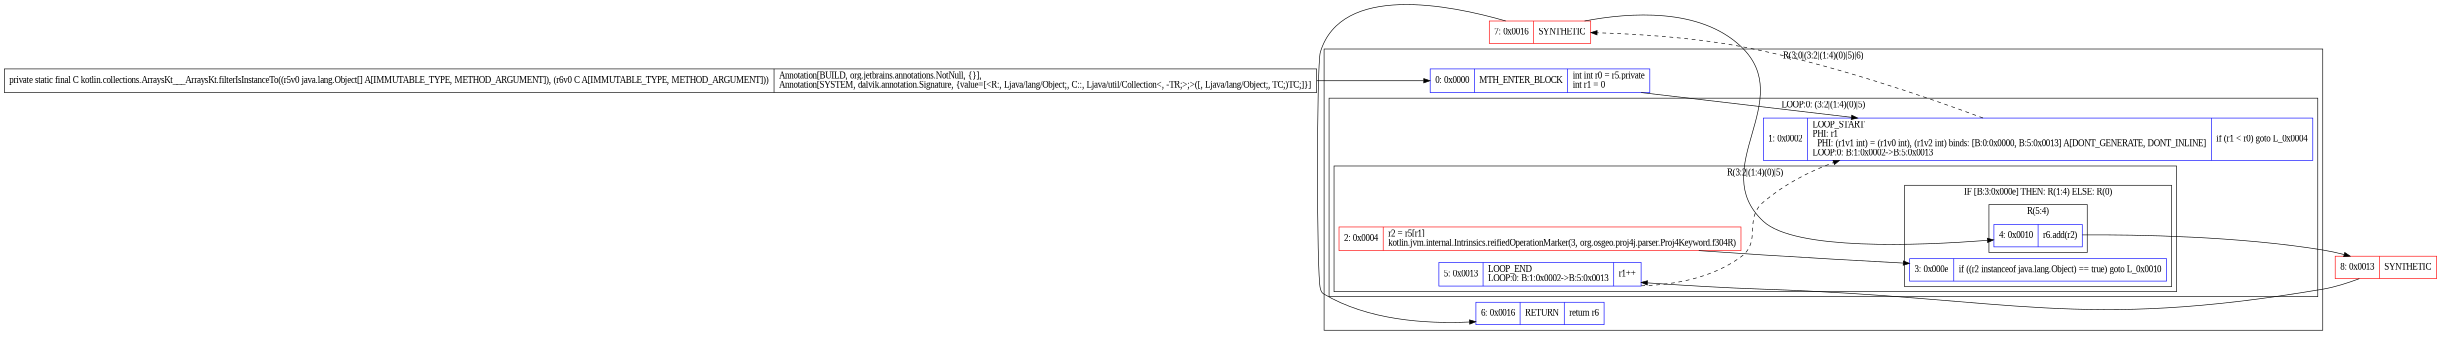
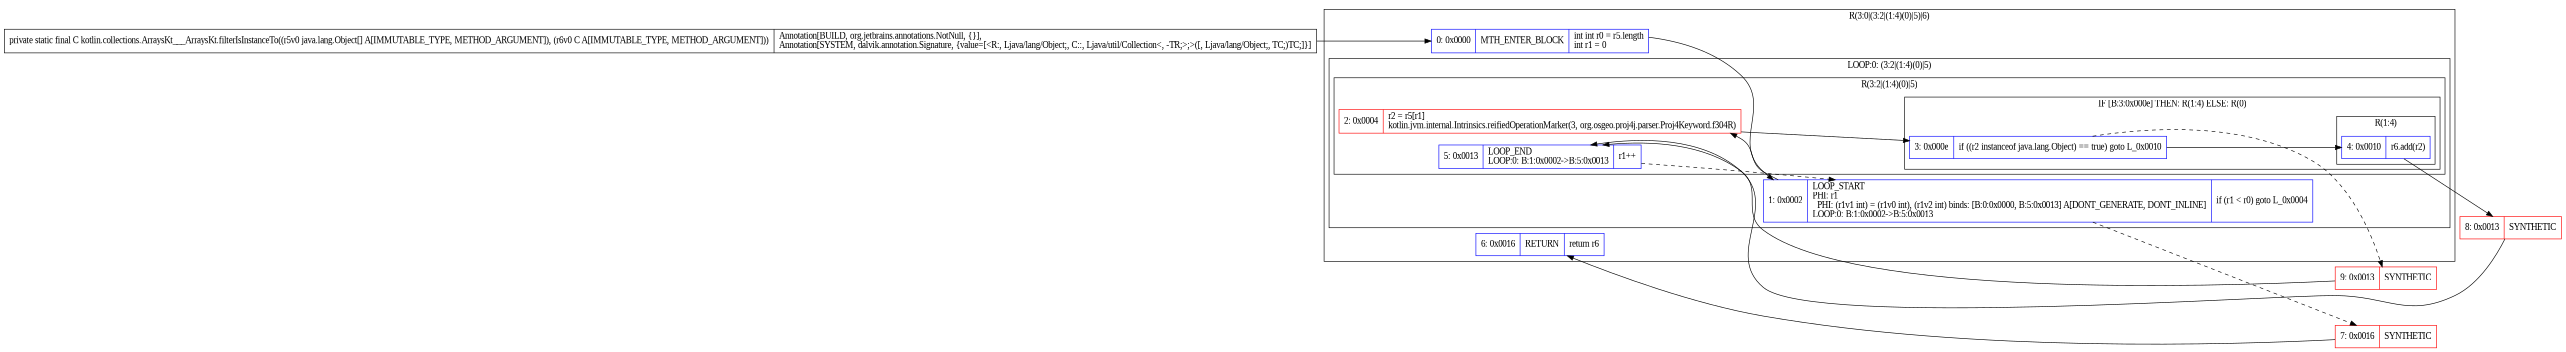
node "0: 0x0000": text "int int r0 = r5.private" -> "int int r0 = r5.length"
edge "7: 0x0016" -> "4: 0x0010": now "3: 0x000e" -> "4: 0x0010"
edge "1: 0x0002" -> "2: 0x0004": added
cluster "R(5:4)": label "R(5:4)" -> "R(1:4)"
node "9: 0x0013": added
